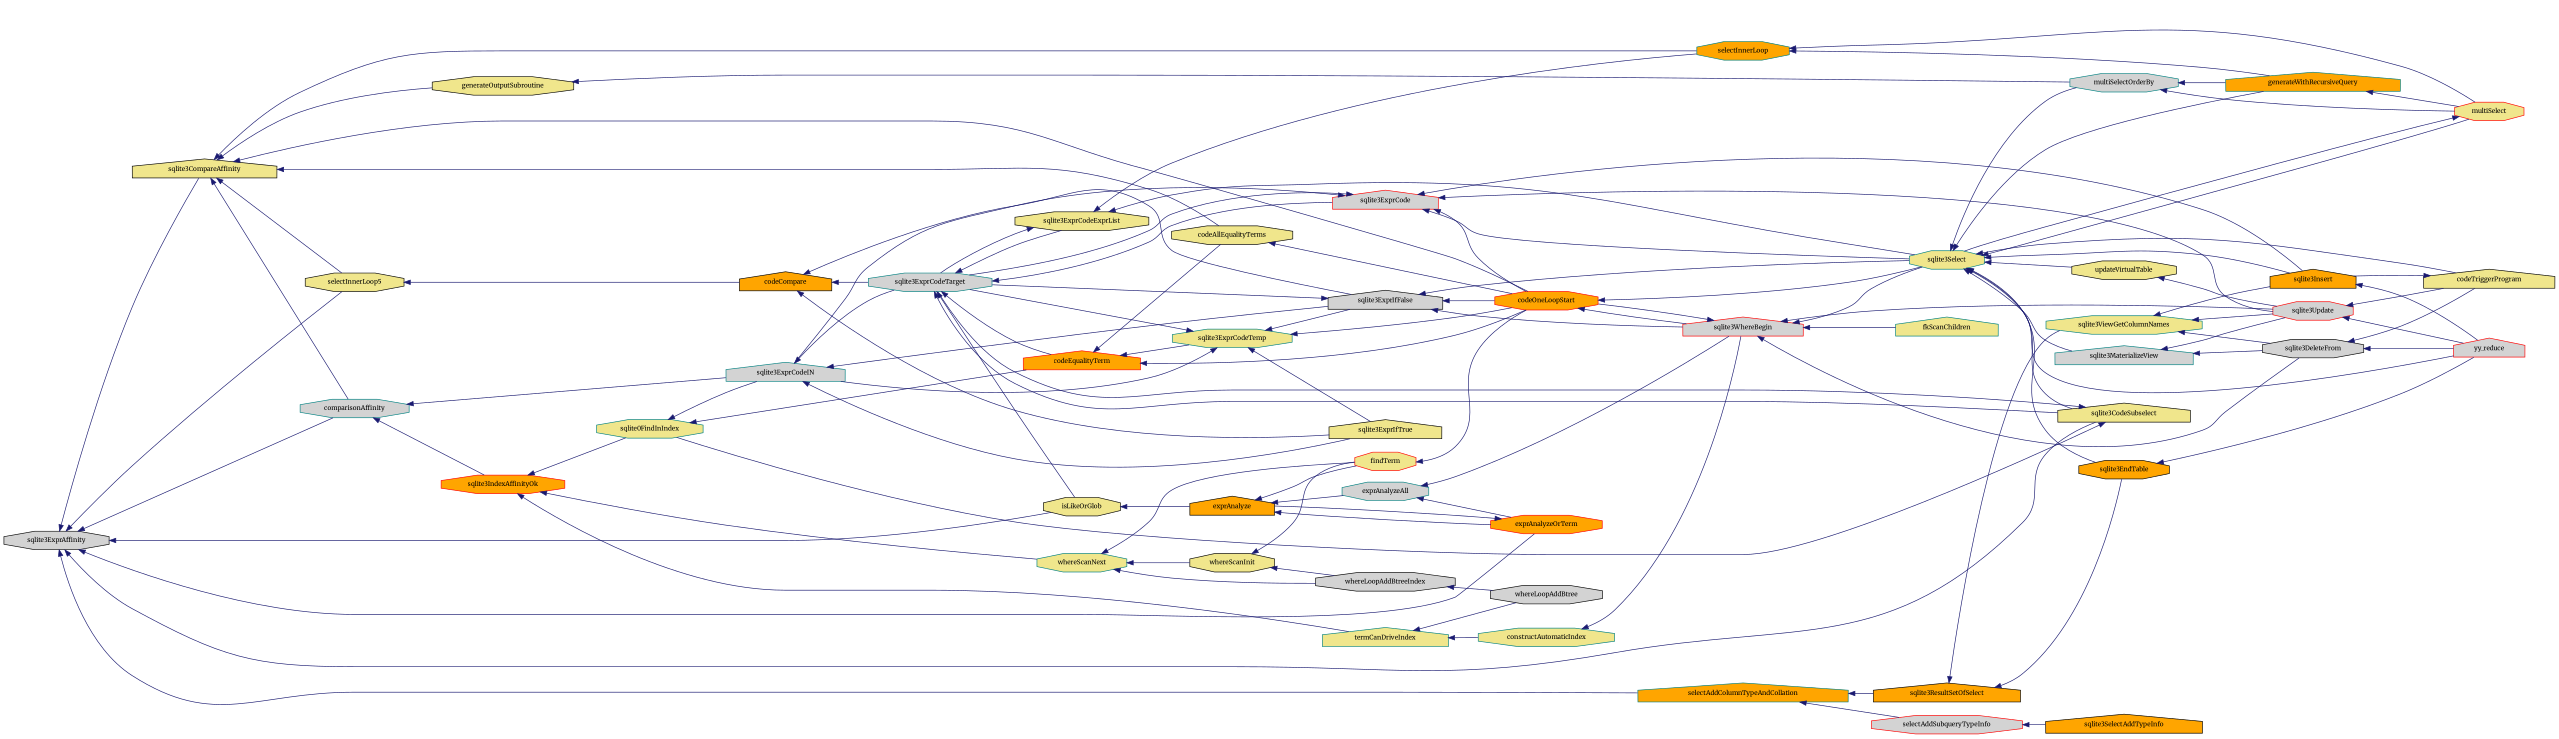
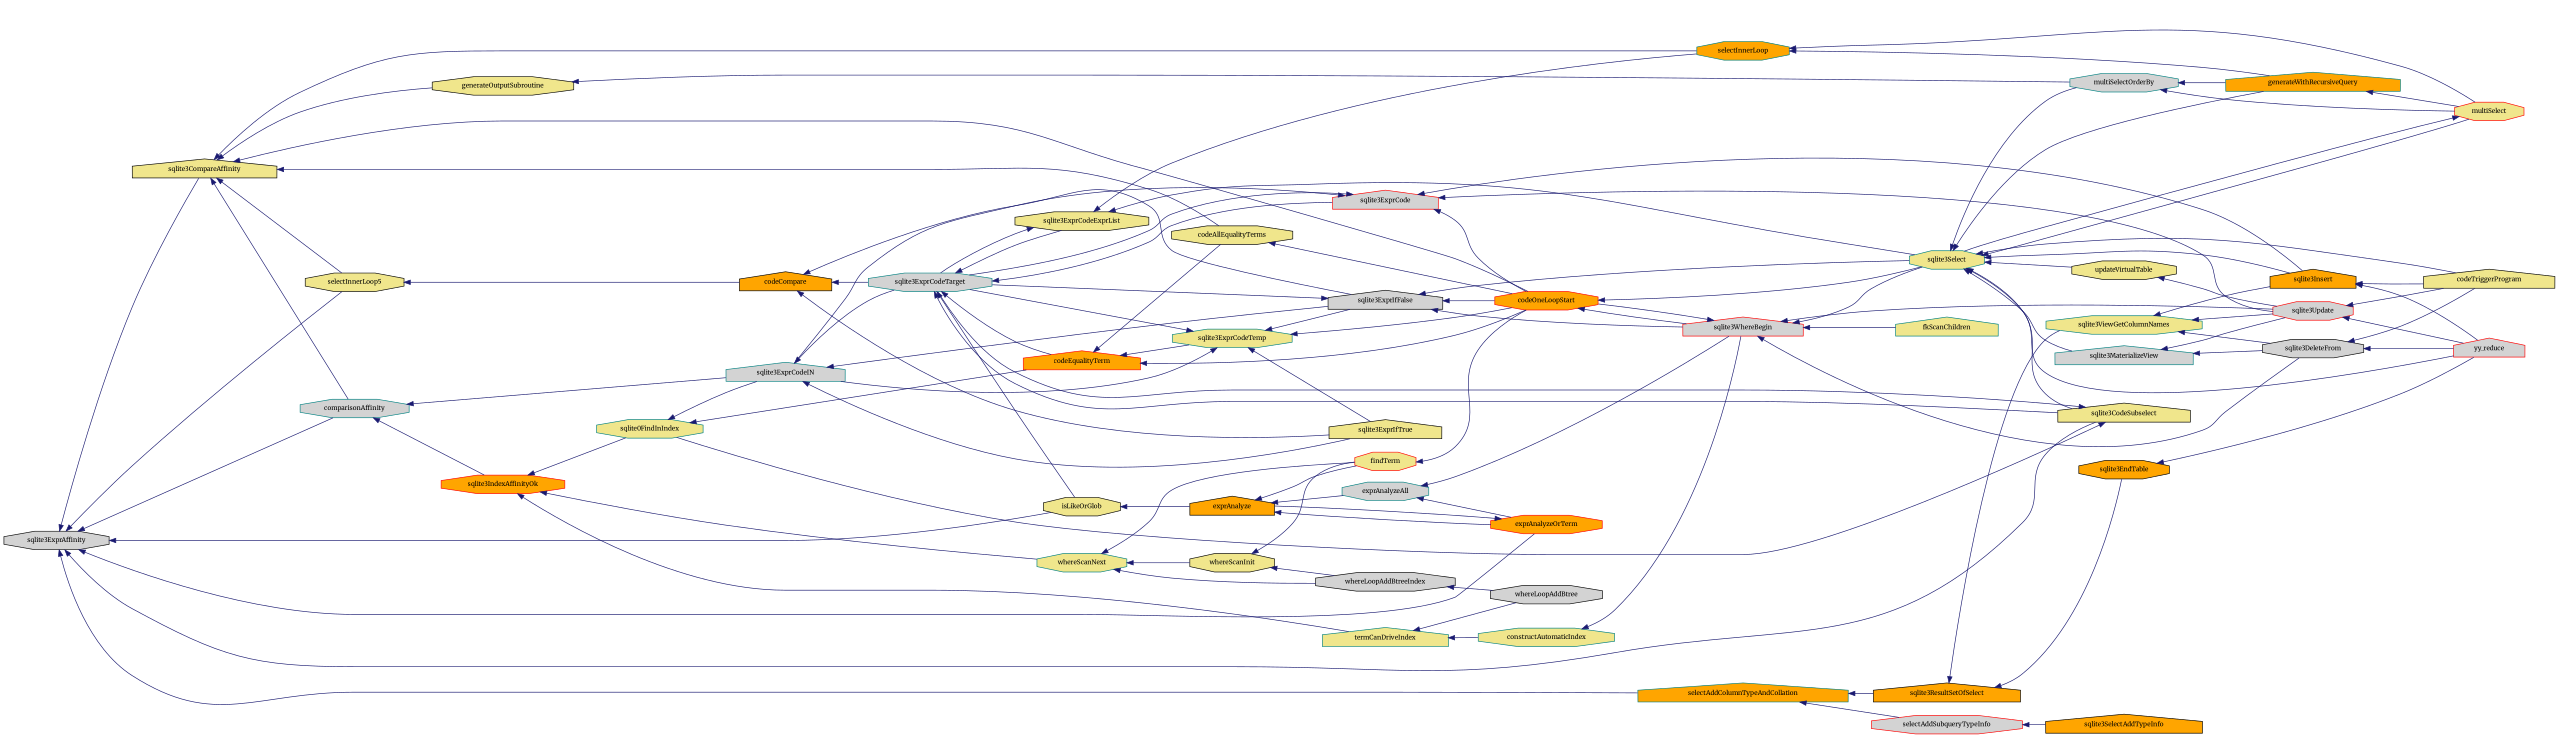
edge "sqlite3Select" -> "sqlite3ExprCode": removed
edge "sqlite3Insert" -> "codeTriggerProgram": reversed
edge "sqlite3EndTable" -> "sqlite3Select": removed
